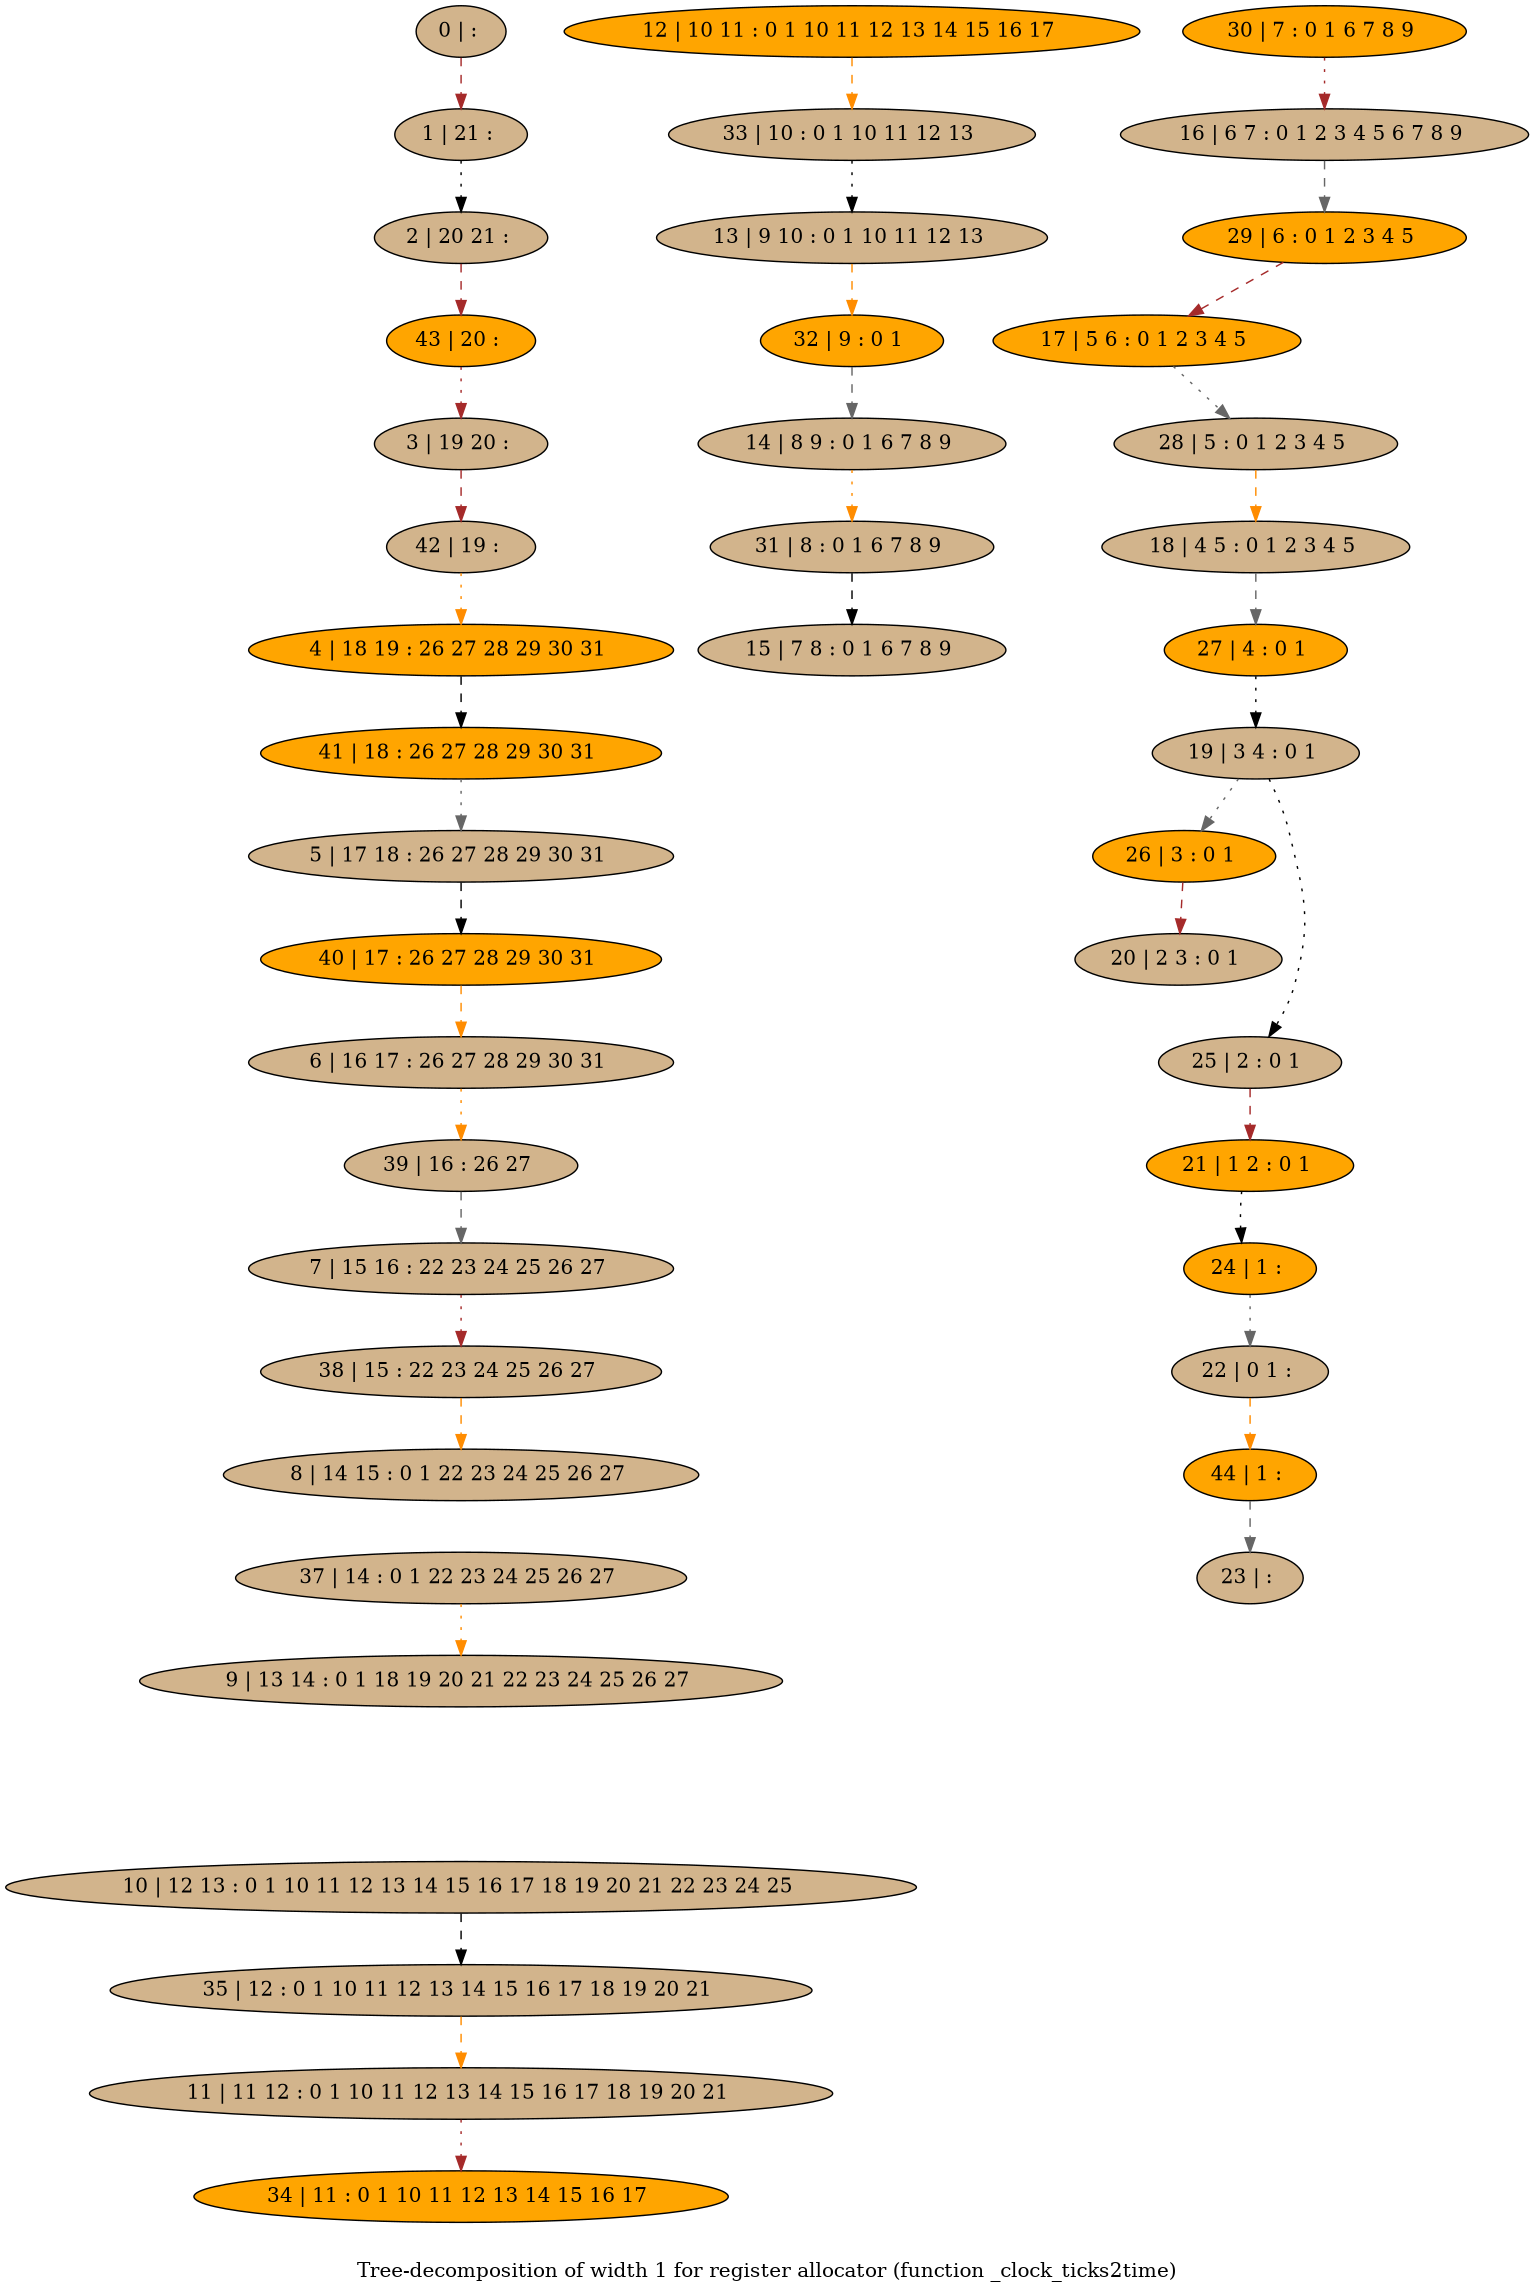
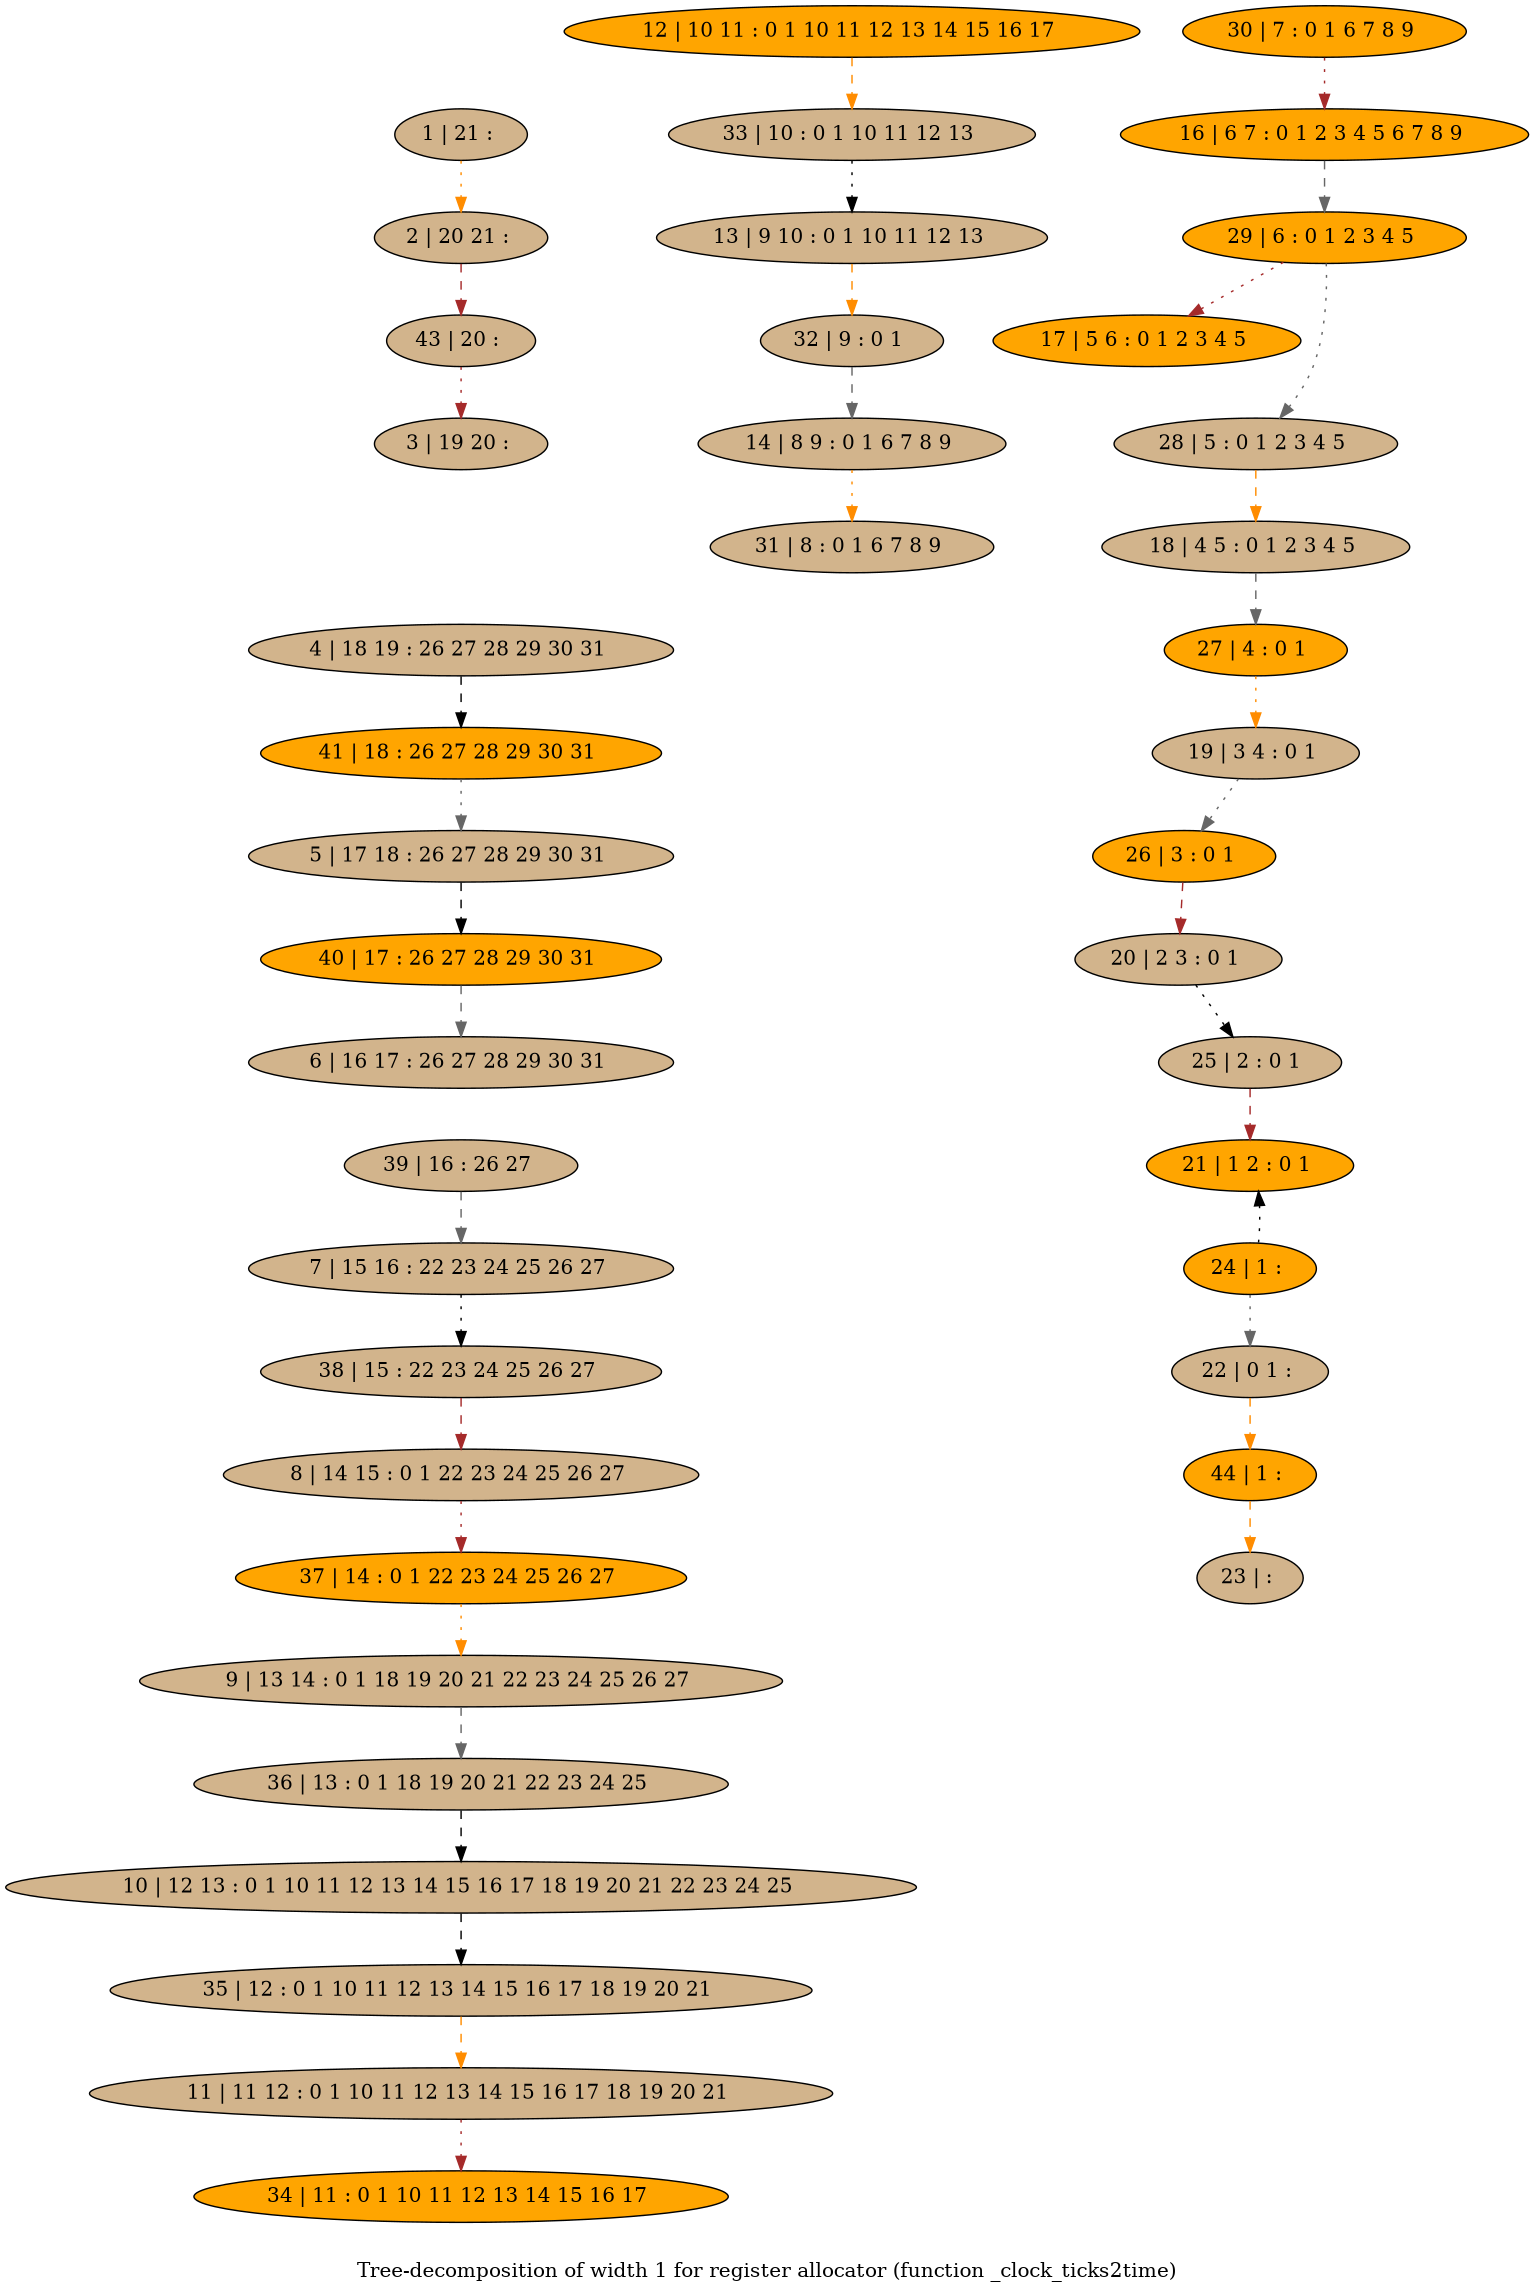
node "0 | :": removed
node "16 | 6 7 : 0 1 2 3 4 5 6 7 8 9": fillcolor tan -> orange
edge "1 | 21 :" -> "2 | 20 21 :": color black -> darkorange
edge "29 | 6 : 0 1 2 3 4 5" -> "17 | 5 6 : 0 1 2 3 4 5": style dashed -> dotted
node "43 | 20 :": fillcolor orange -> tan
node "32 | 9 : 0 1": fillcolor orange -> tan
edge "17 | 5 6 : 0 1 2 3 4 5" -> "28 | 5 : 0 1 2 3 4 5": now "29 | 6 : 0 1 2 3 4 5" -> "28 | 5 : 0 1 2 3 4 5"
node "42 | 19 :": removed
node "4 | 18 19 : 26 27 28 29 30 31": fillcolor orange -> tan
node "15 | 7 8 : 0 1 6 7 8 9": removed
edge "27 | 4 : 0 1" -> "19 | 3 4 : 0 1": color black -> darkorange
edge "19 | 3 4 : 0 1" -> "25 | 2 : 0 1": now "20 | 2 3 : 0 1" -> "25 | 2 : 0 1"
edge "40 | 17 : 26 27 28 29 30 31" -> "6 | 16 17 : 26 27 28 29 30 31": color darkorange -> gray40
edge "6 | 16 17 : 26 27 28 29 30 31" -> "39 | 16 : 26 27": removed
edge "21 | 1 2 : 0 1" -> "24 | 1 :": reversed
edge "7 | 15 16 : 22 23 24 25 26 27" -> "38 | 15 : 22 23 24 25 26 27": color brown -> black
edge "38 | 15 : 22 23 24 25 26 27" -> "8 | 14 15 : 0 1 22 23 24 25 26 27": color darkorange -> brown
edge "8 | 14 15 : 0 1 22 23 24 25 26 27" -> "37 | 14 : 0 1 22 23 24 25 26 27": added
edge "44 | 1 :" -> "23 | :": color gray40 -> darkorange
node "37 | 14 : 0 1 22 23 24 25 26 27": fillcolor tan -> orange
node "36 | 13 : 0 1 18 19 20 21 22 23 24 25": added
